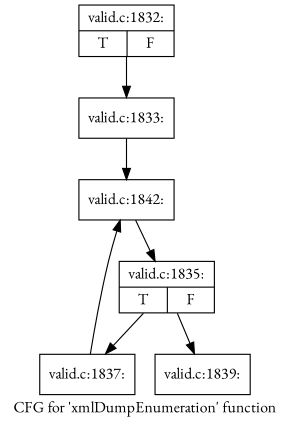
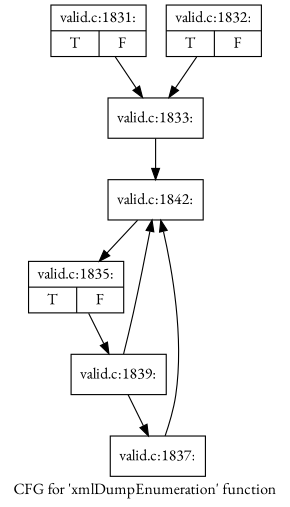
node "valid.c:1831:": added
edge "valid.c:1839:" -> "valid.c:1842:": added
edge "valid.c:1835:" -> "valid.c:1837:": now "valid.c:1839:" -> "valid.c:1837:"
